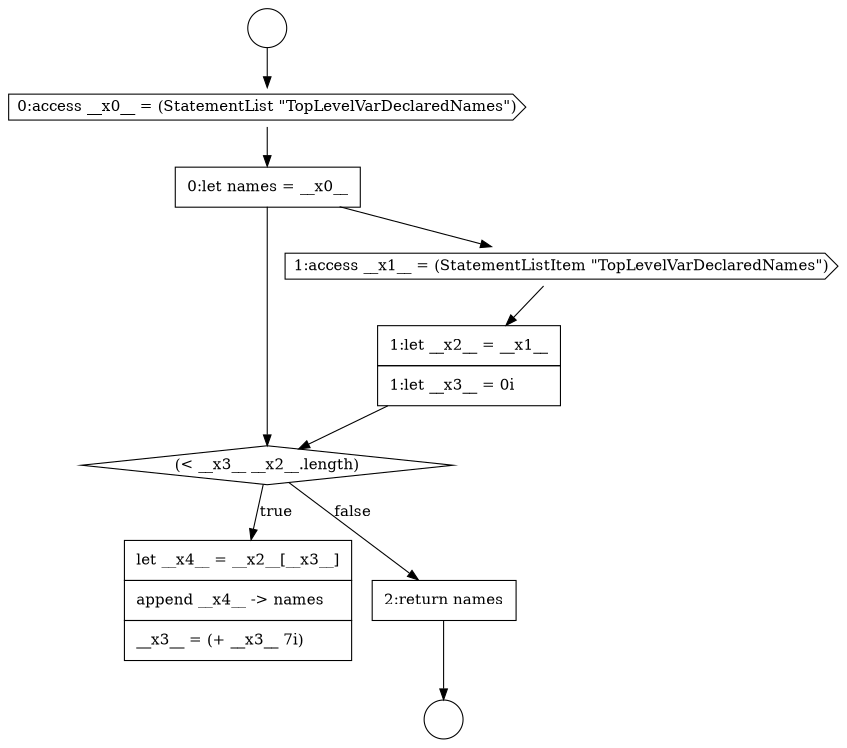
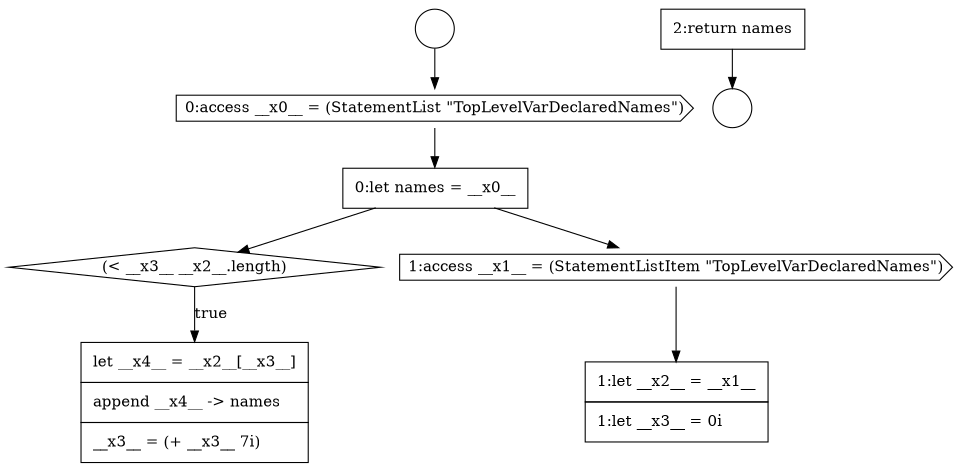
edge "1:let __x2__ = __x1__" -> "(< __x3__ __x2__.length)": removed
edge "(< __x3__ __x2__.length)" -> "2:return names": removed, label "false"
